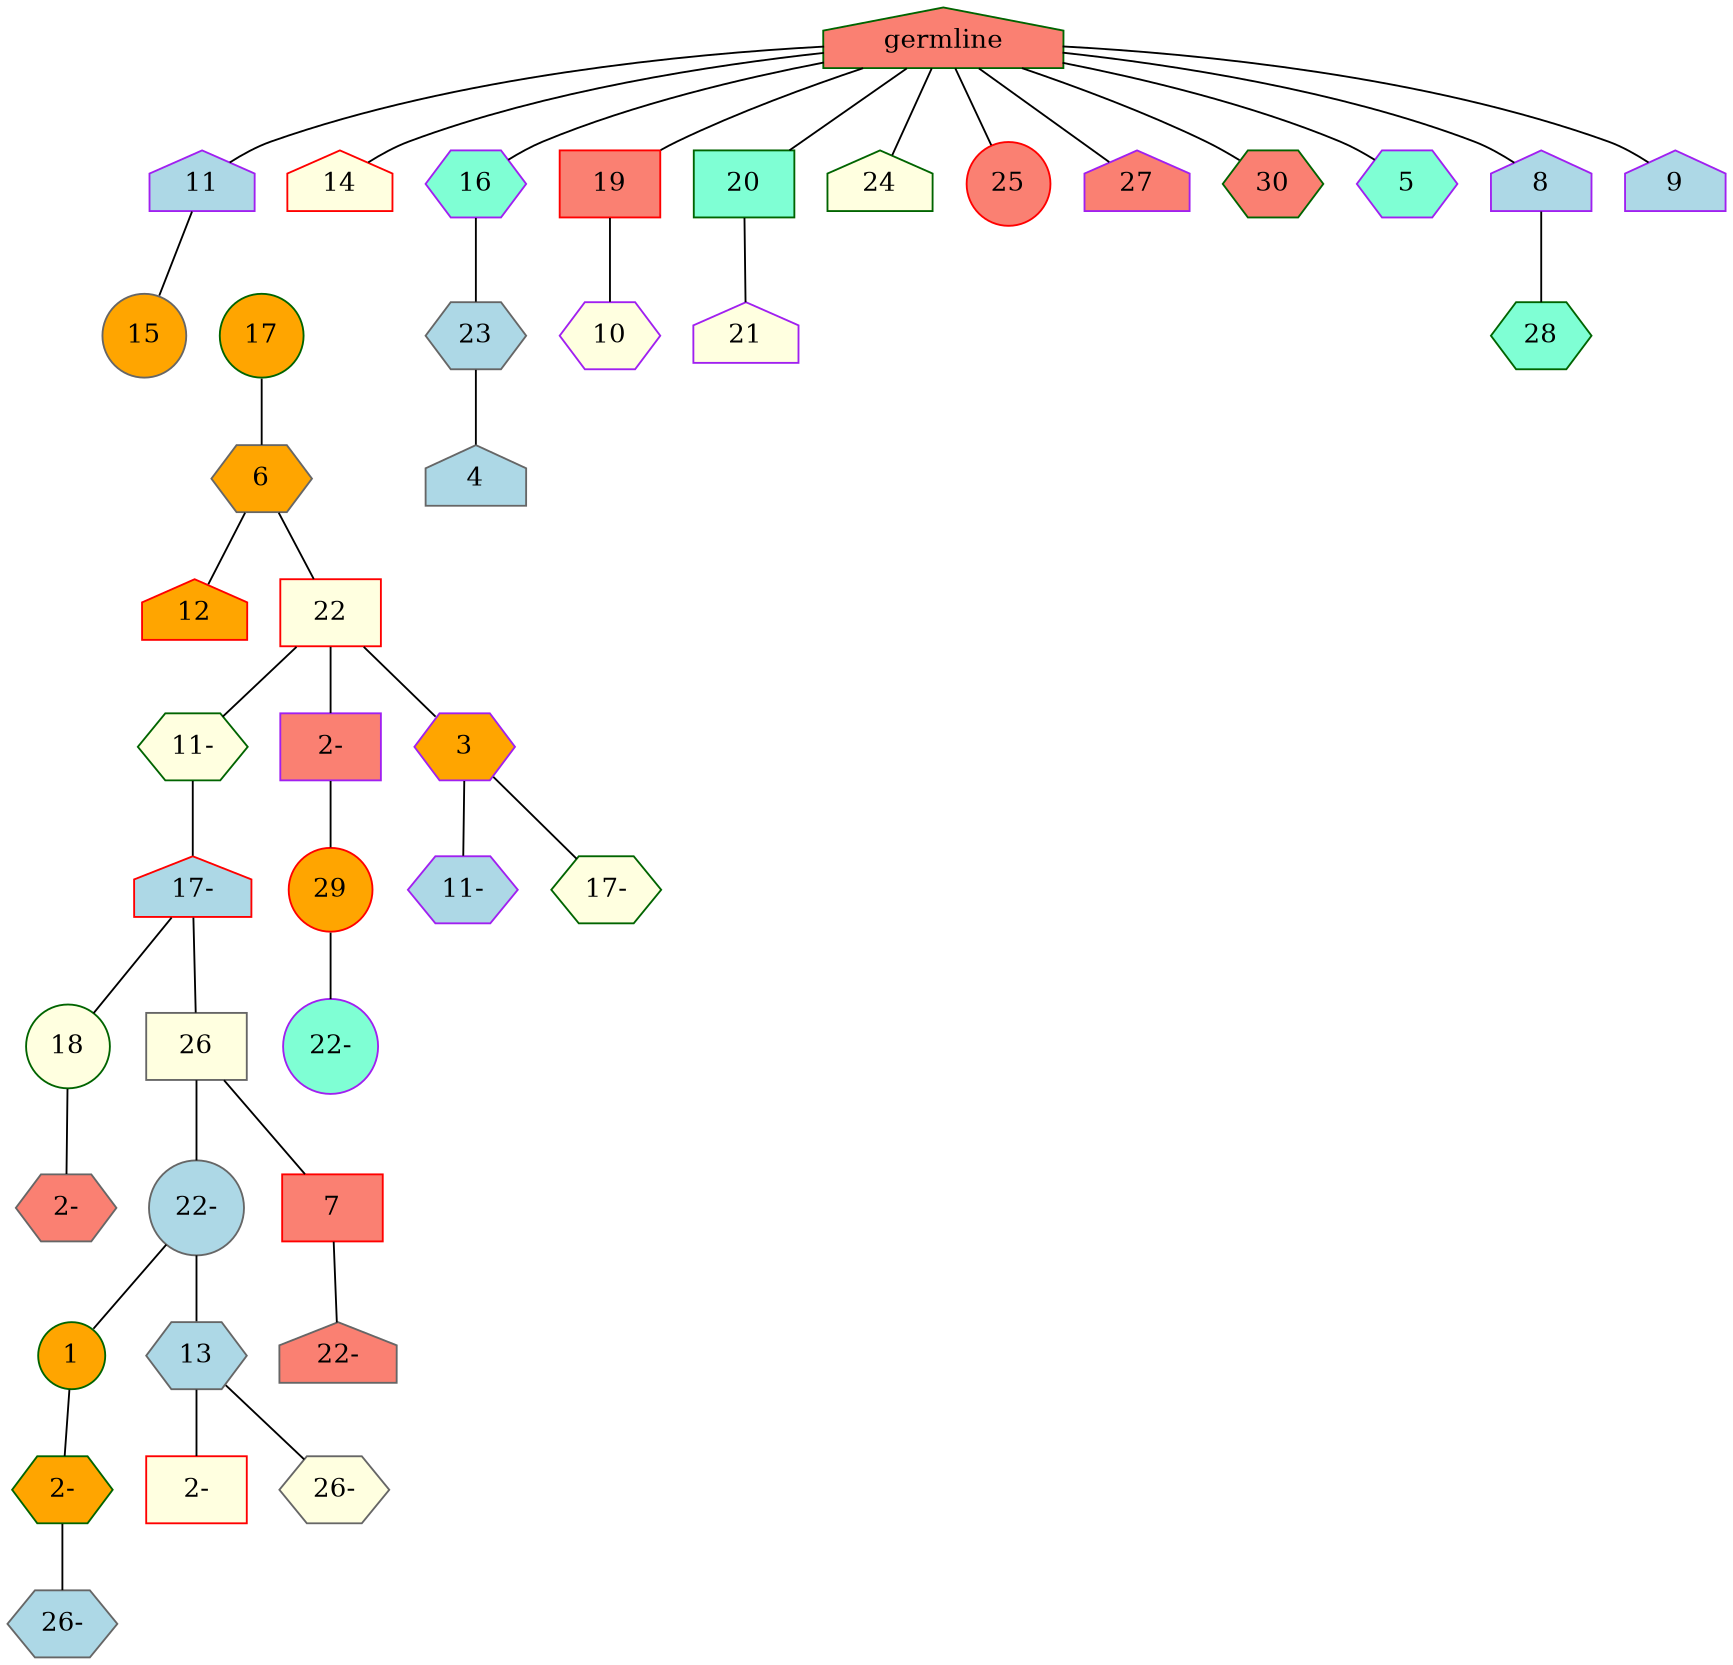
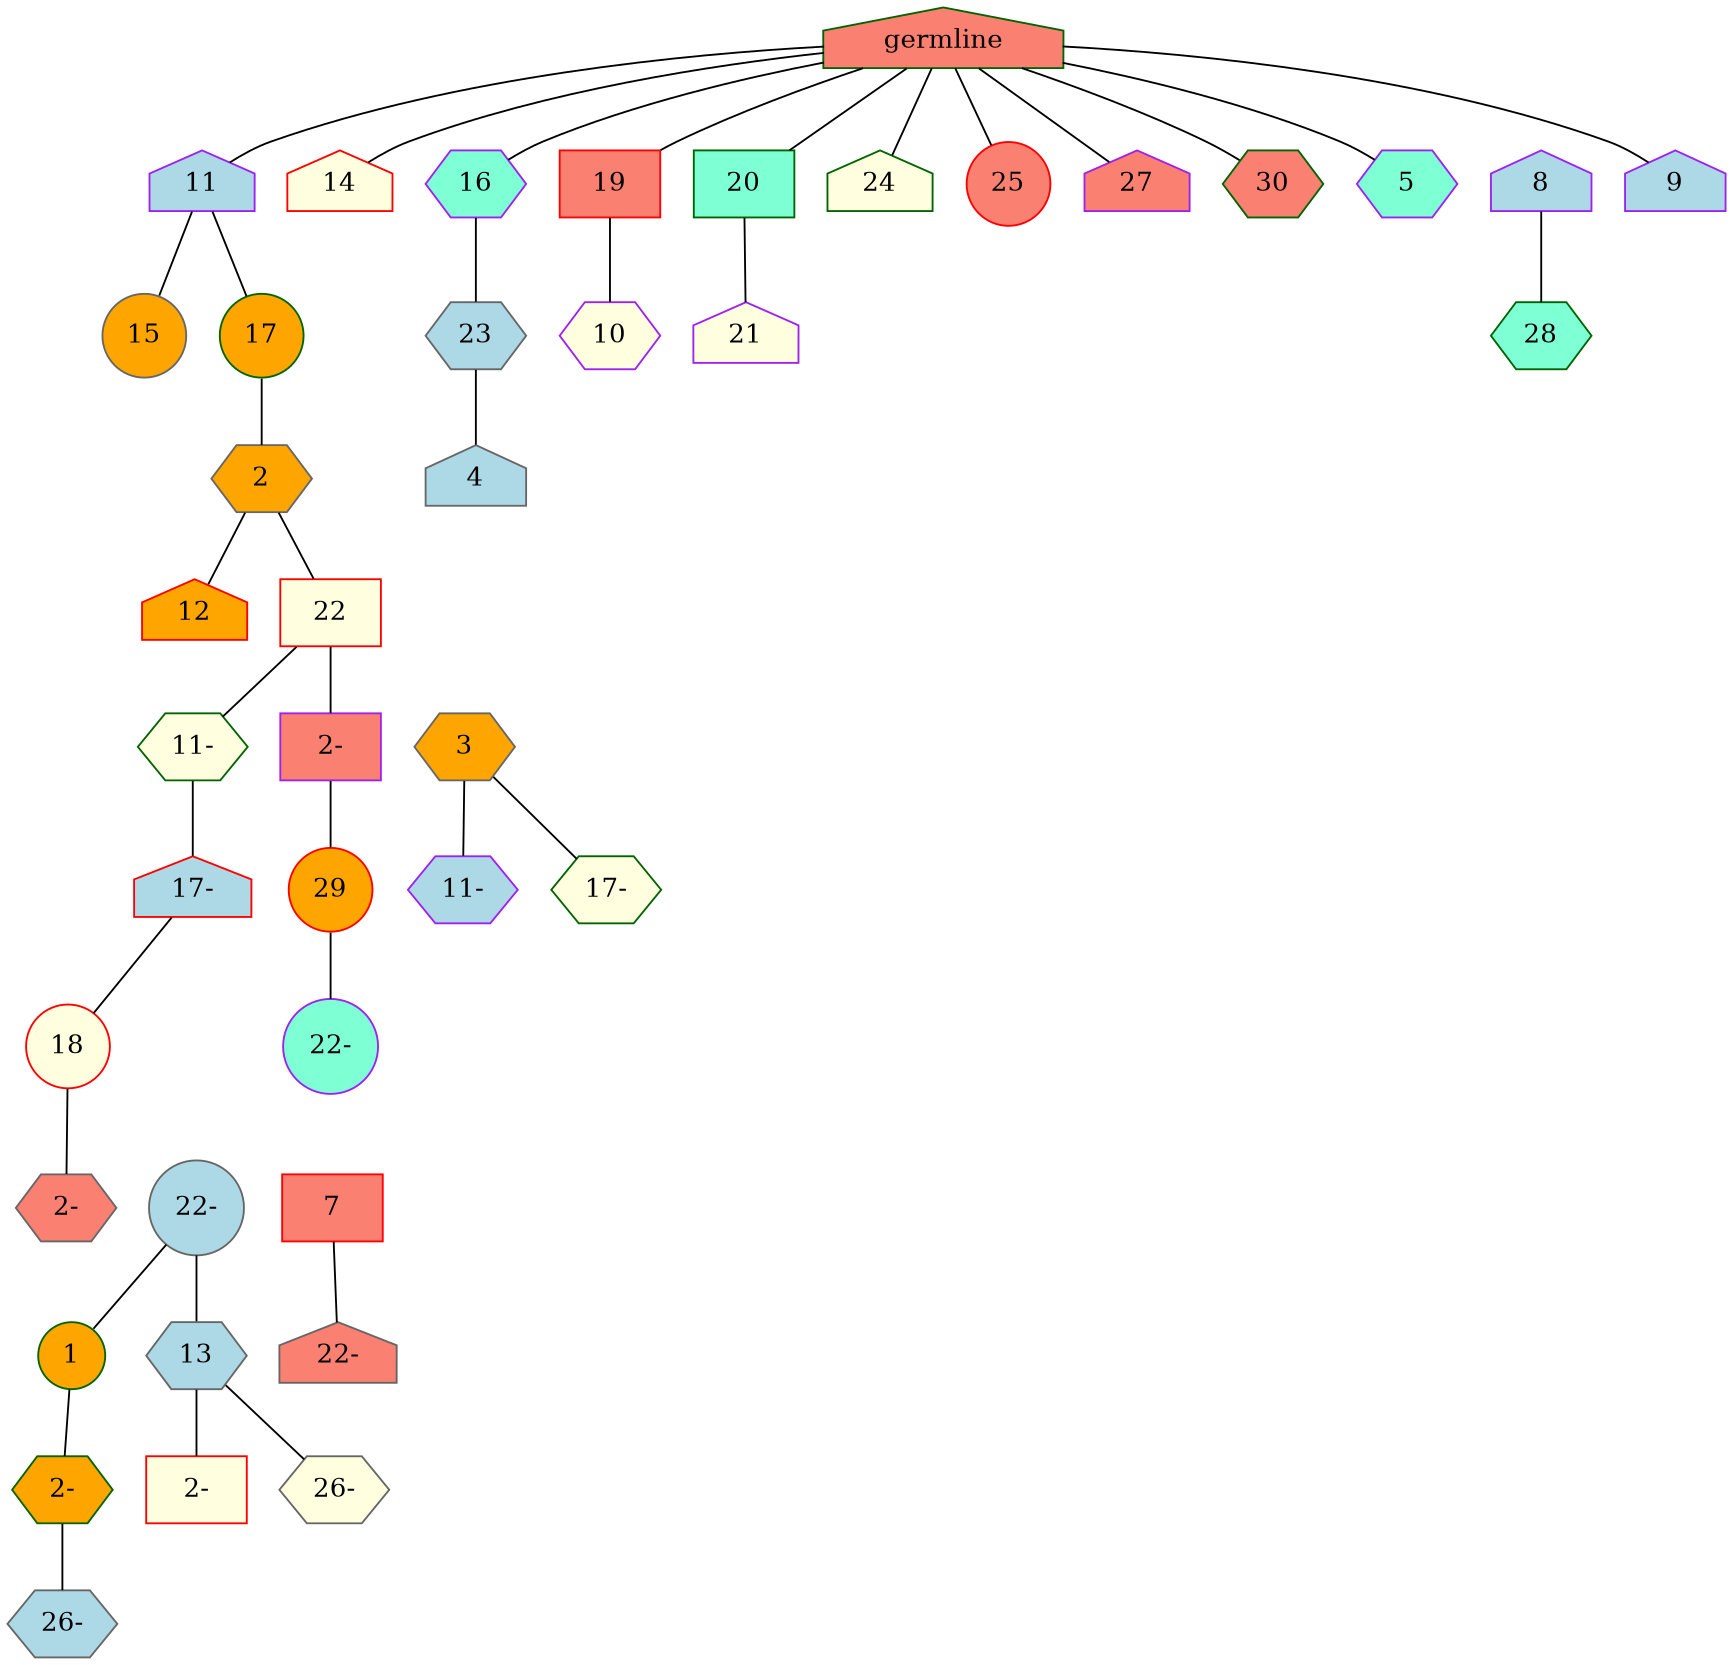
edge "germline" -- "8": removed
edge "11" -- "17": added
node "6": label "6" -> "2"
edge "22" -- "3": removed
node "3": color purple -> gray40
node "18": color darkgreen -> red
node "26": removed
